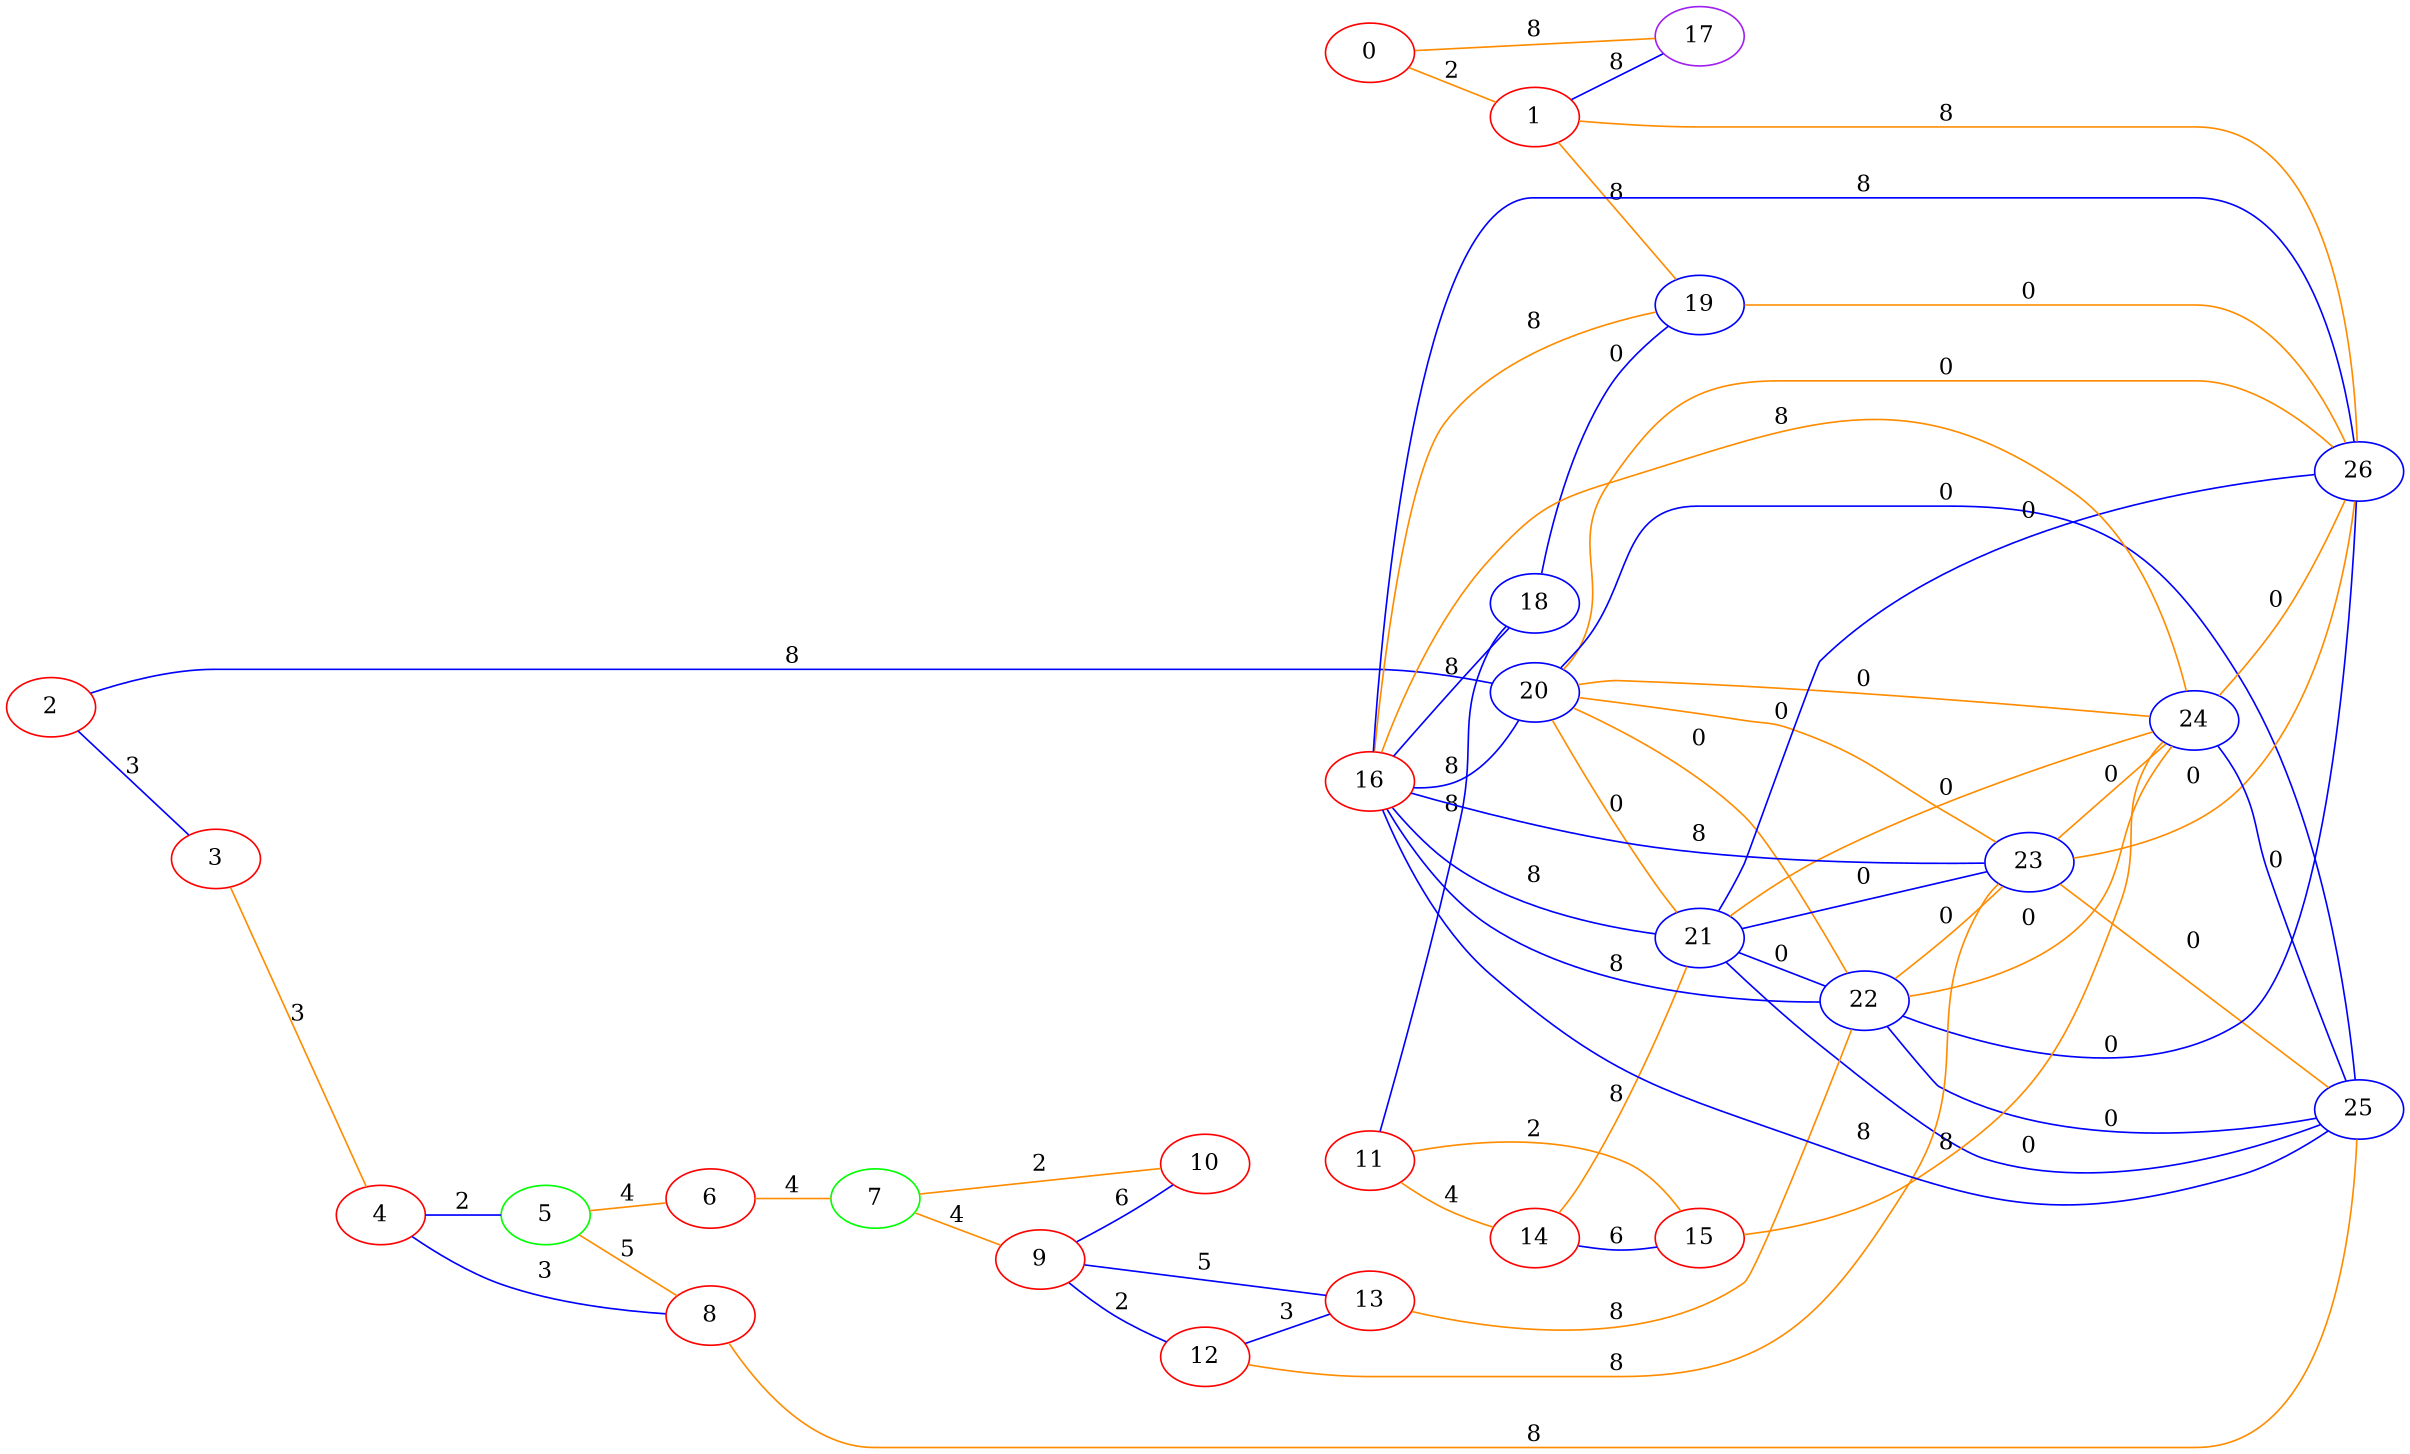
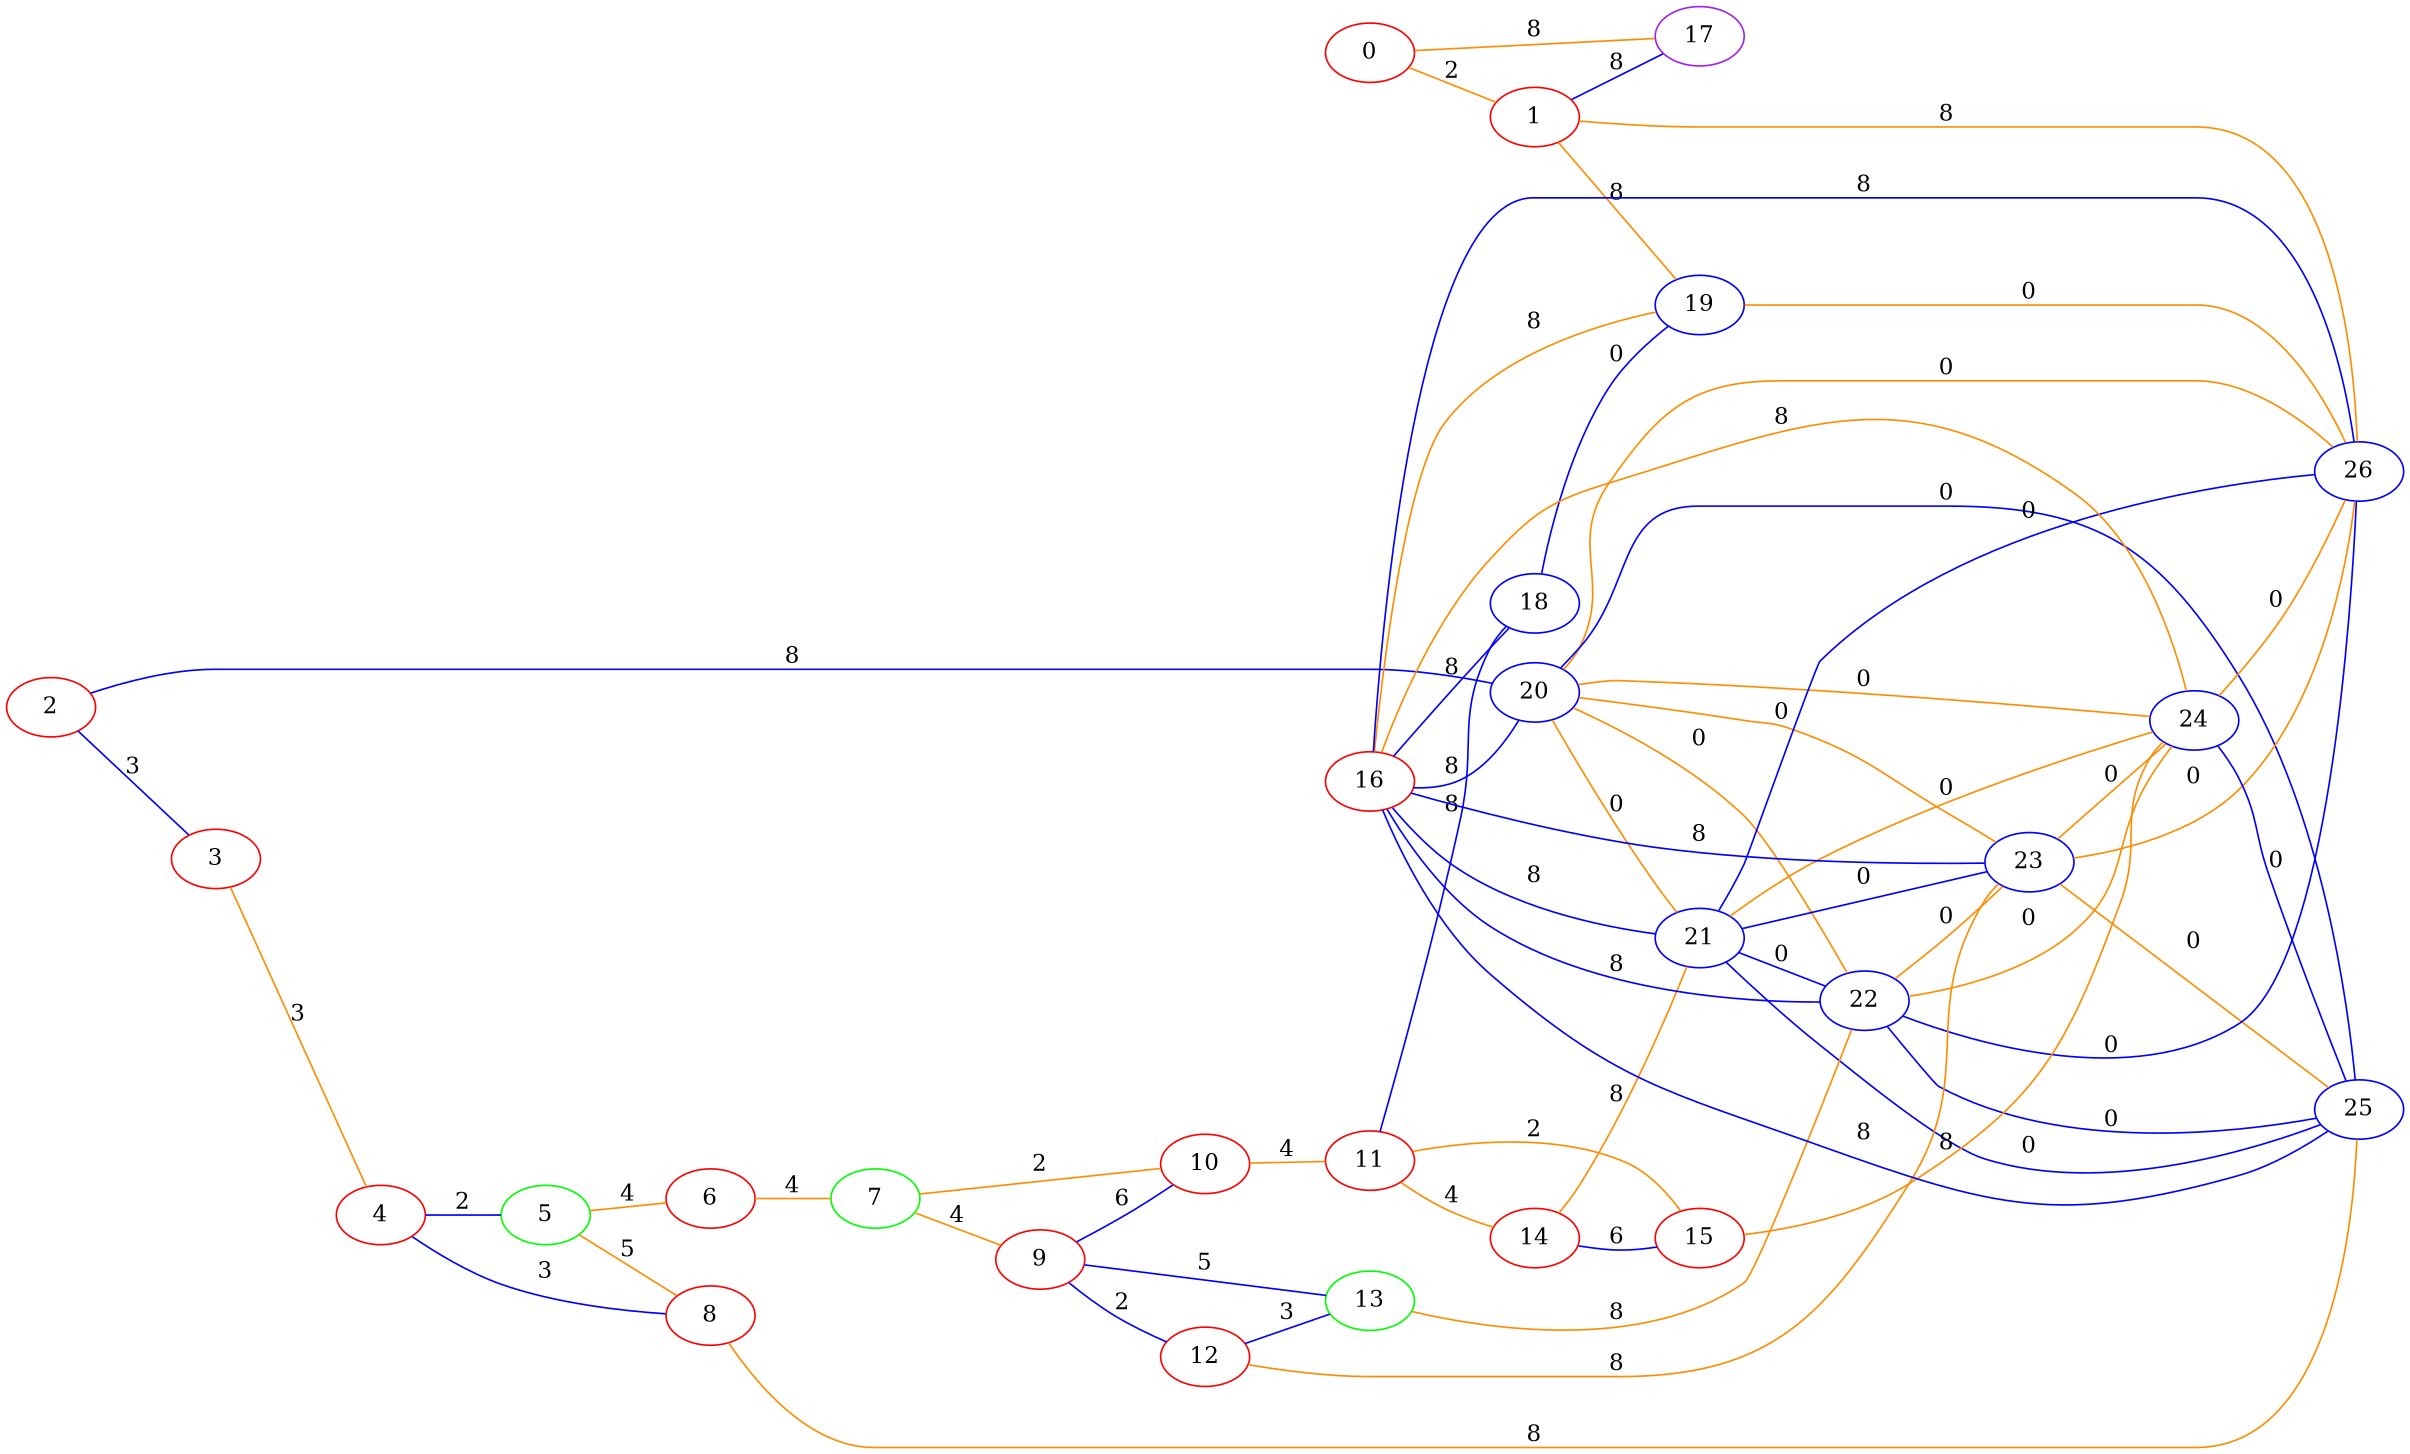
edge "11" -- "10": added, label "4"
node "13": color red -> green
